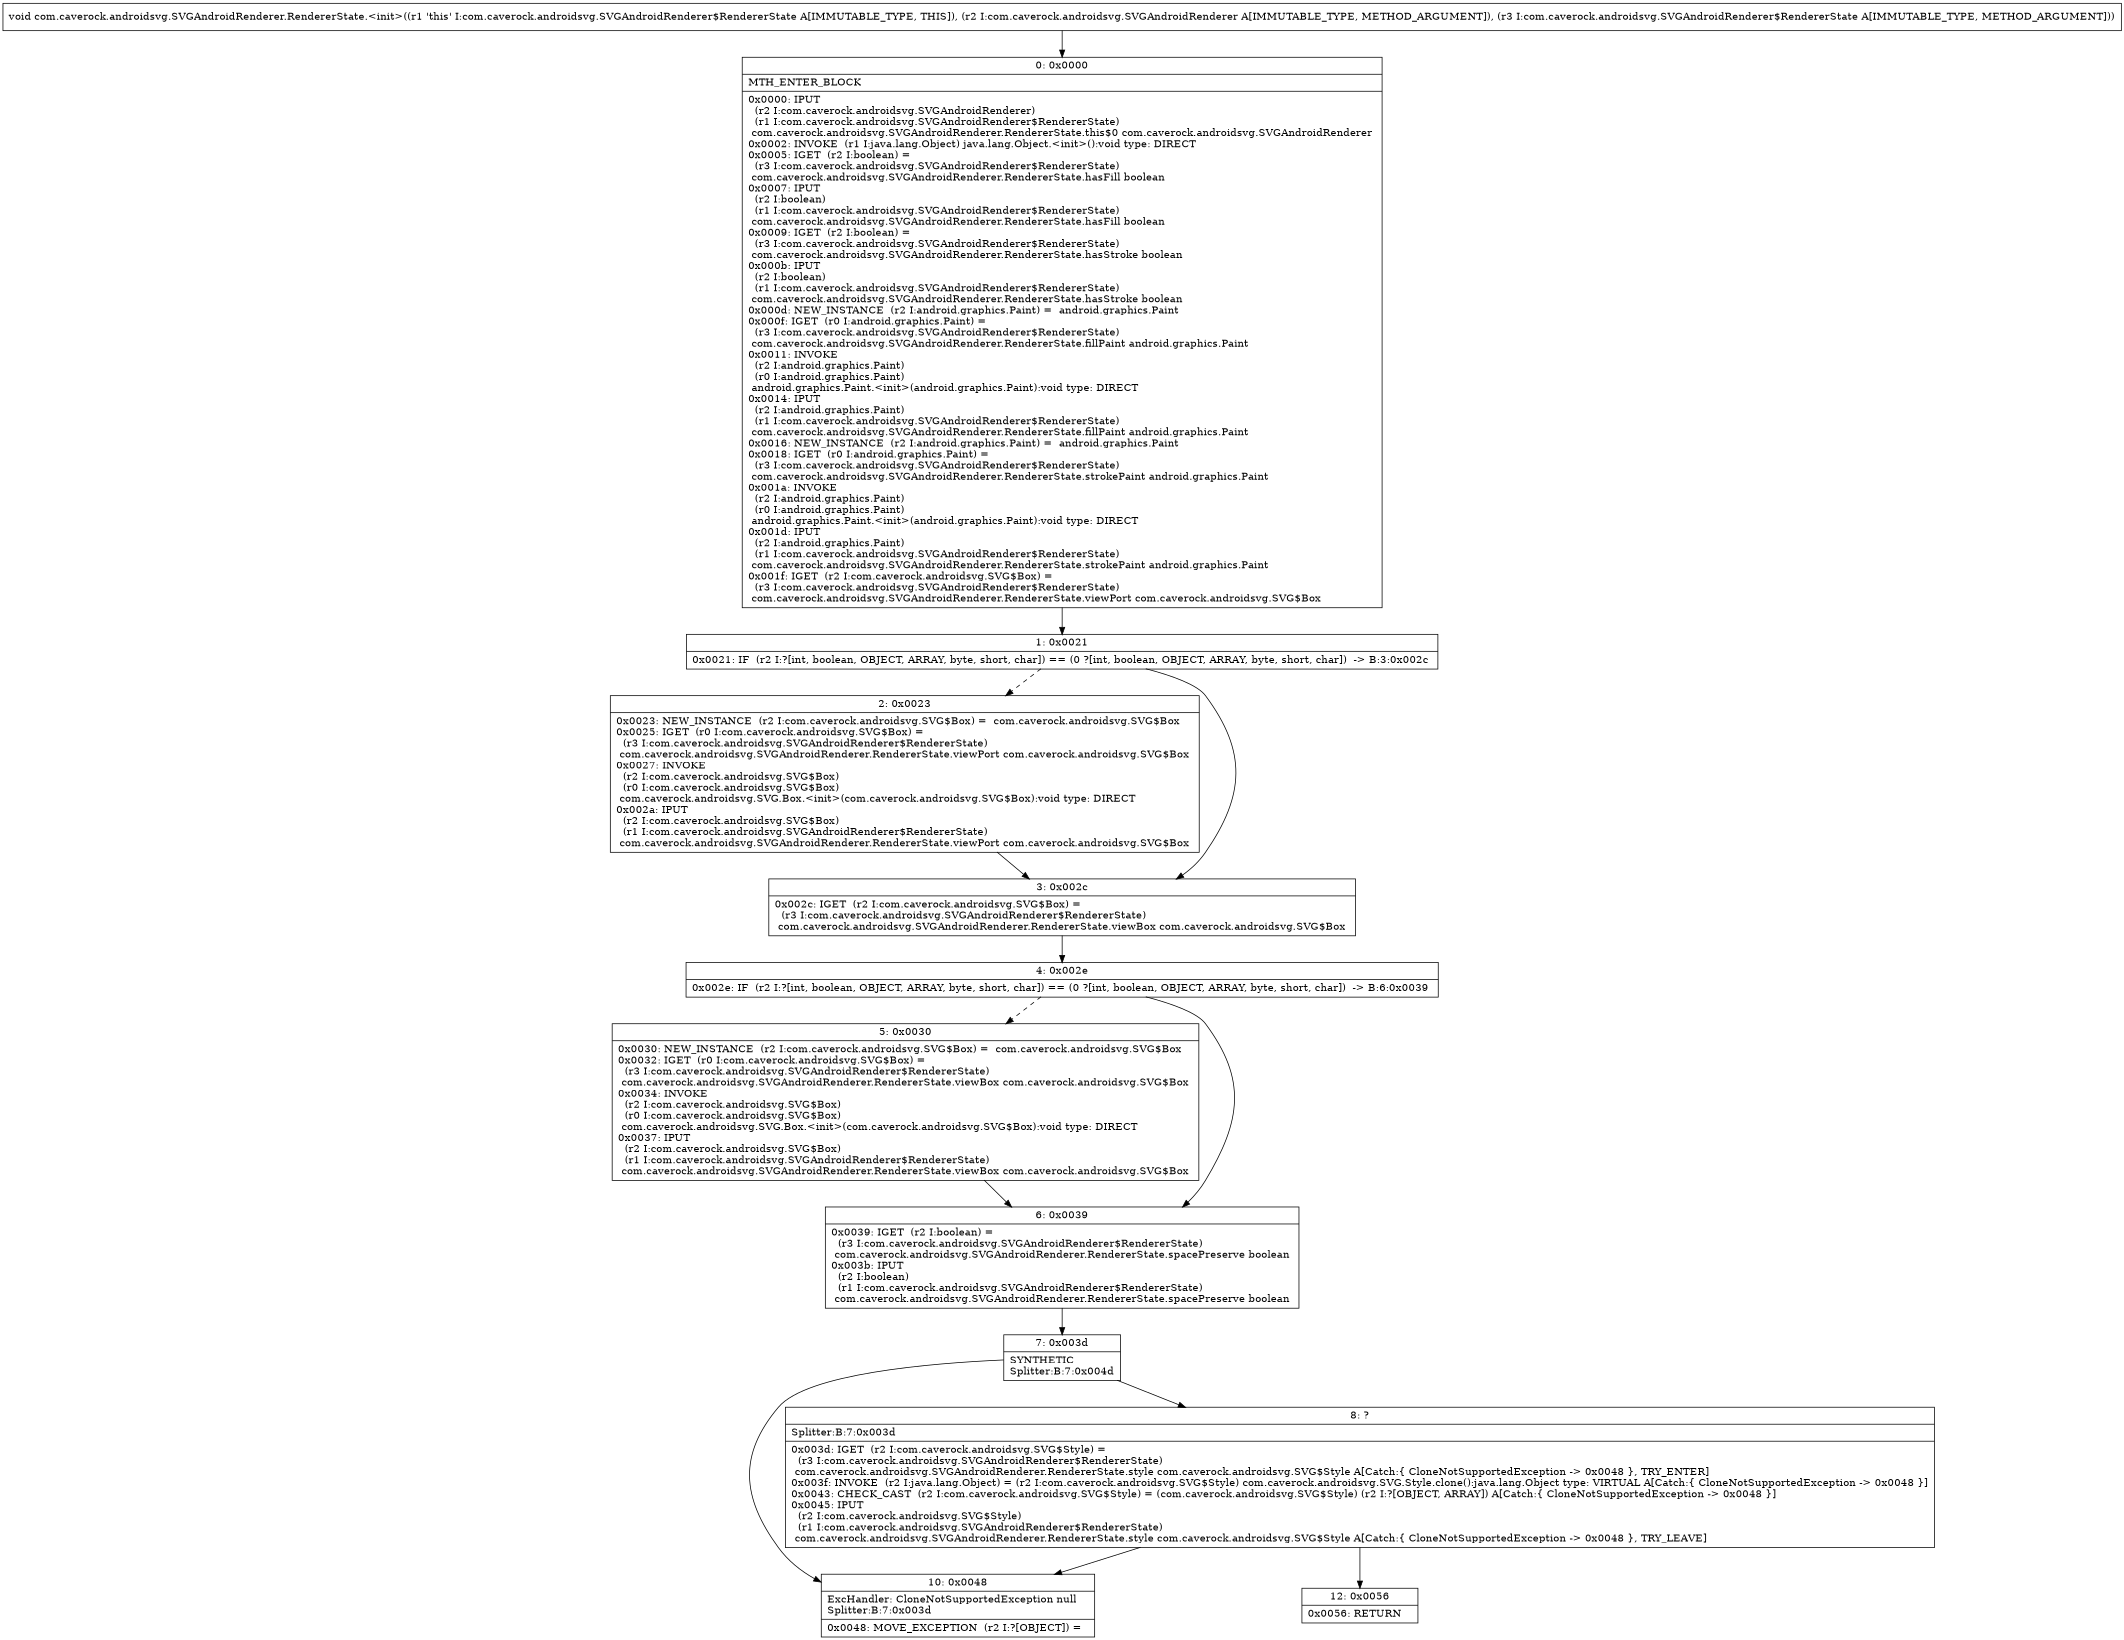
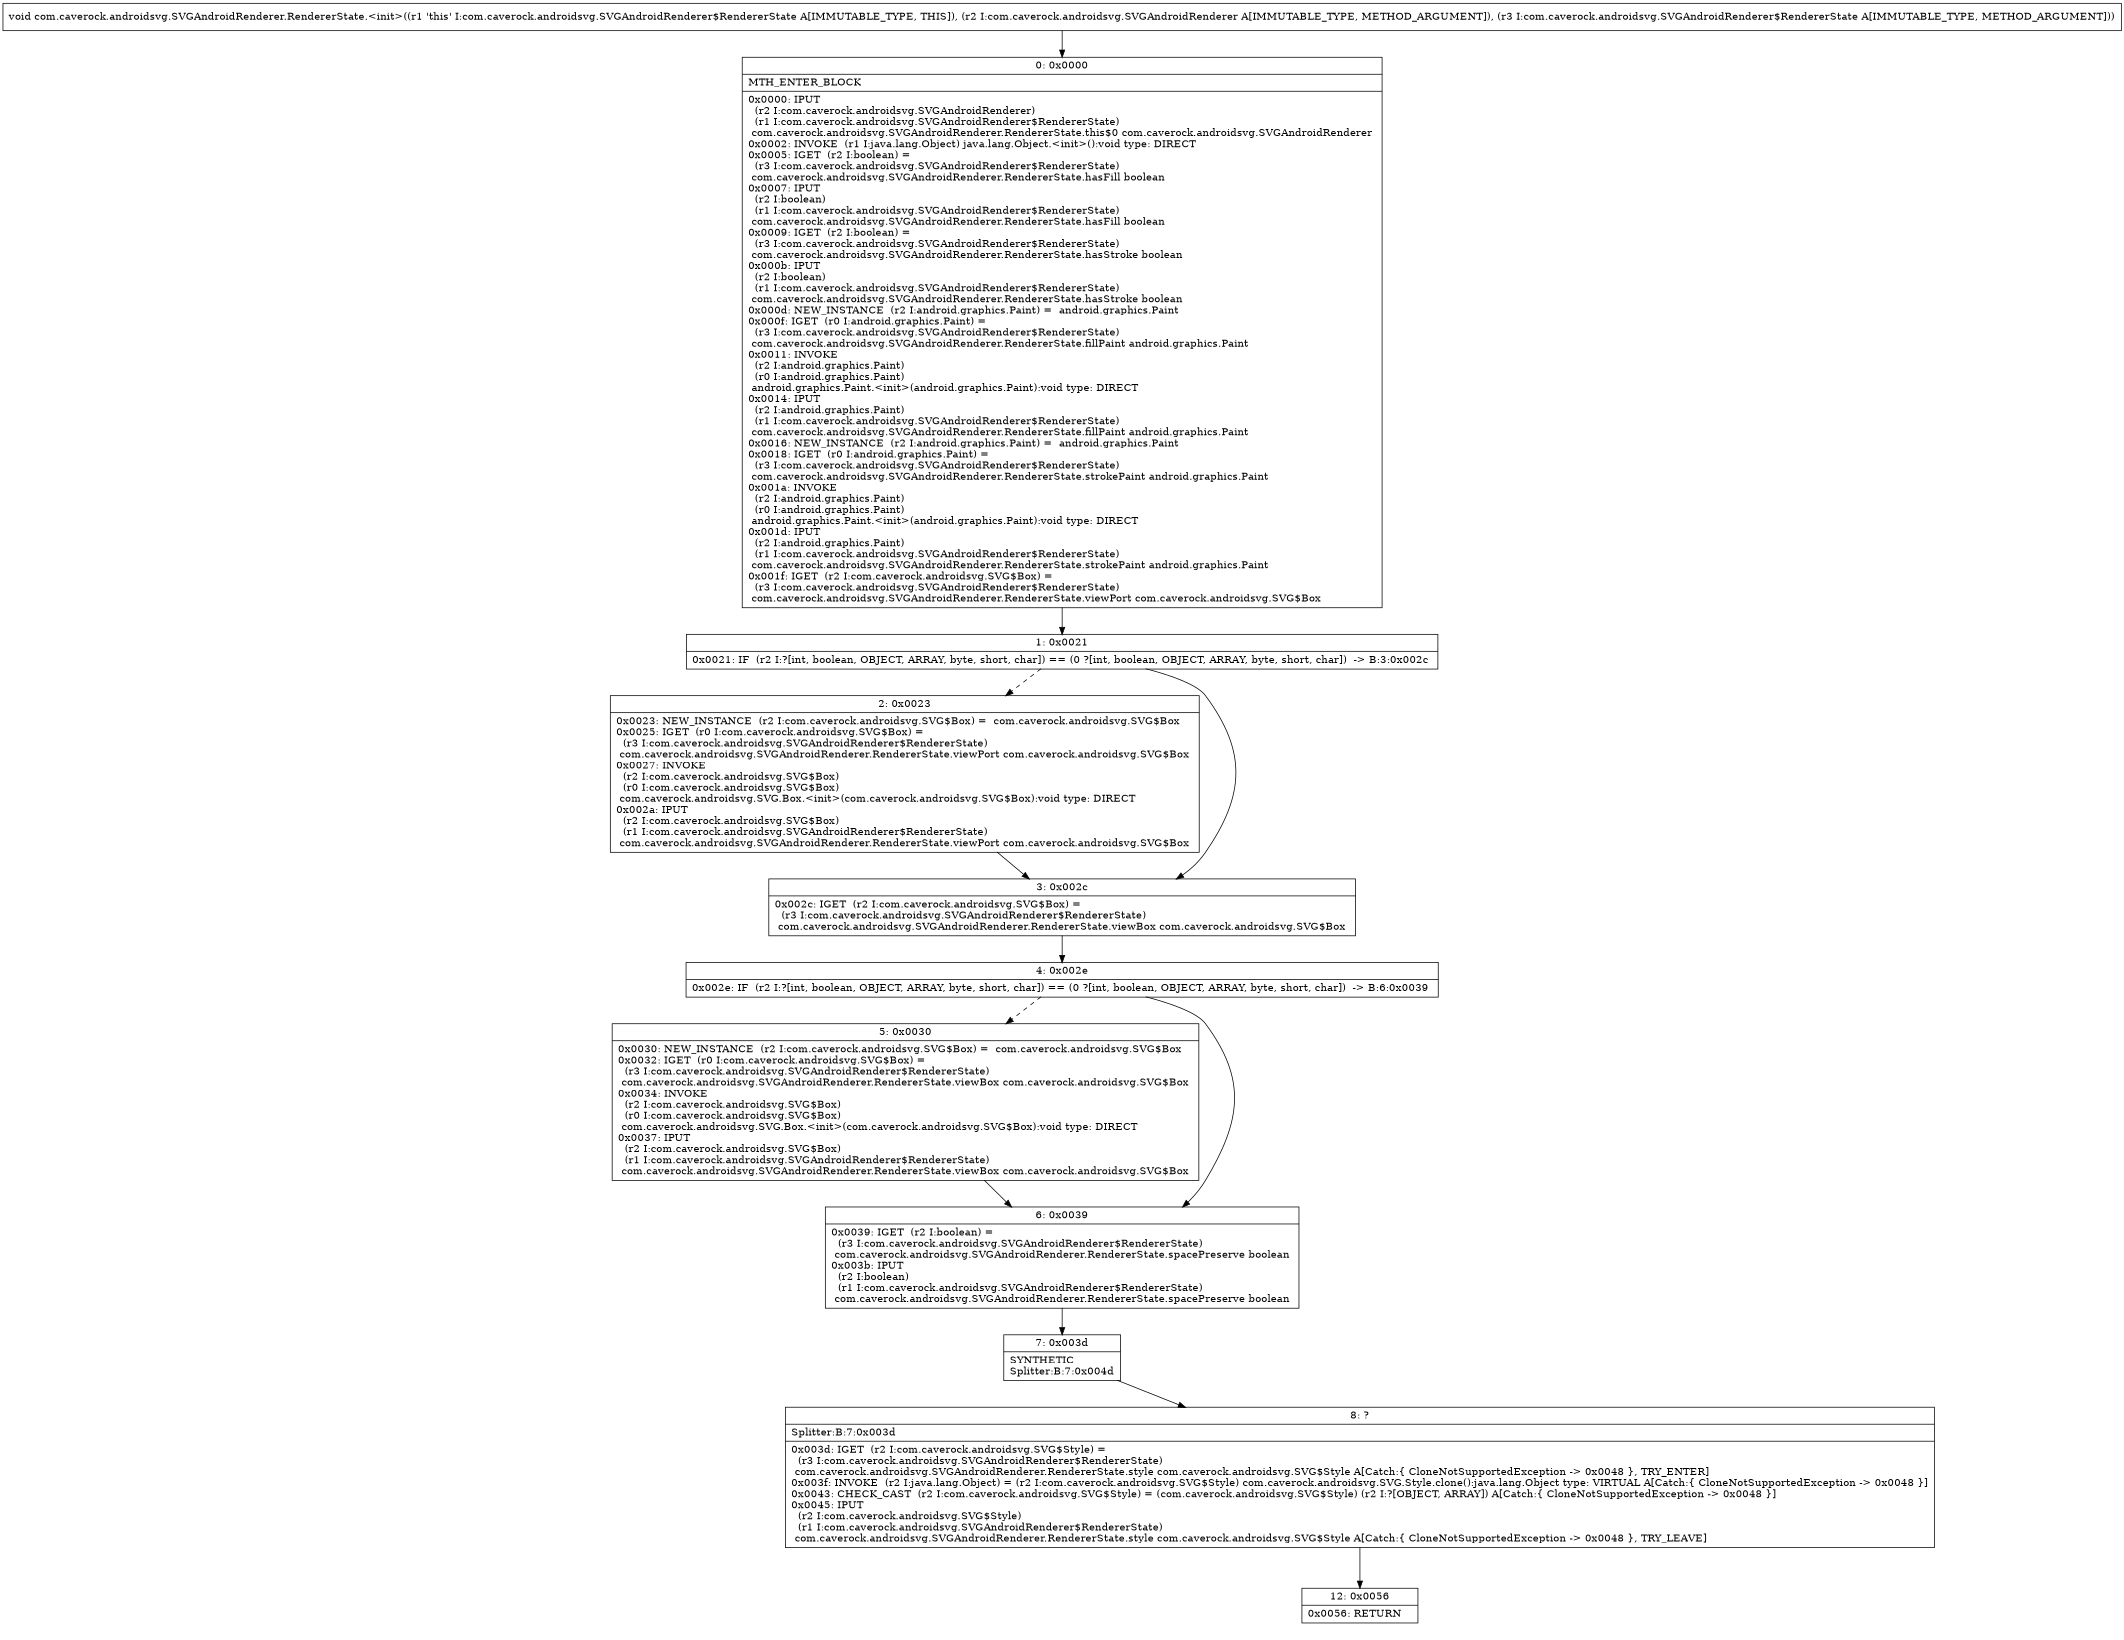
node "10: 0x0048": removed
